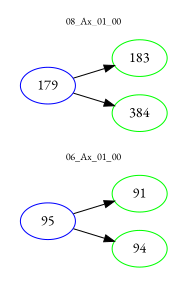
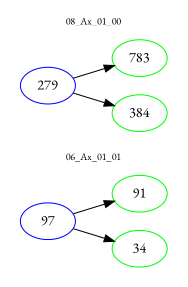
node "183": label "183" -> "783"
node "179": label "179" -> "279"
cluster "06_Ax_01_00": label "06_Ax_01_00" -> "06_Ax_01_01"
node "95": label "95" -> "97"
node "94": label "94" -> "34"
